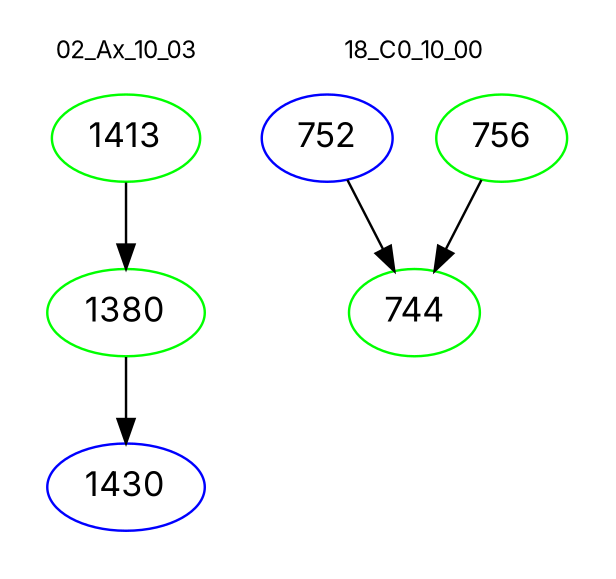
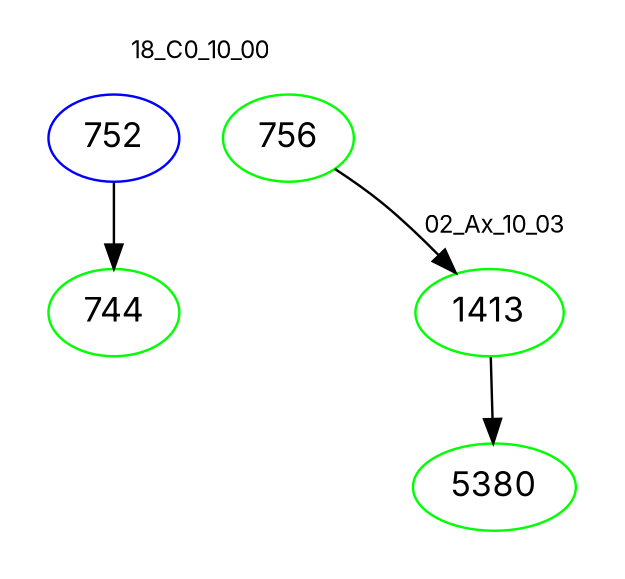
edge "756" -> "744": now "756" -> "1413"
node "1380": label "1380" -> "5380"
node "1430": removed
